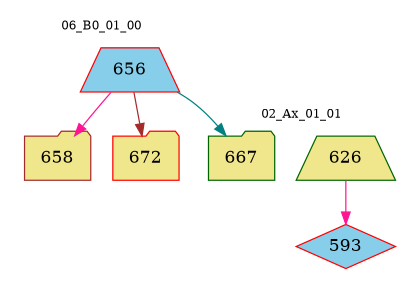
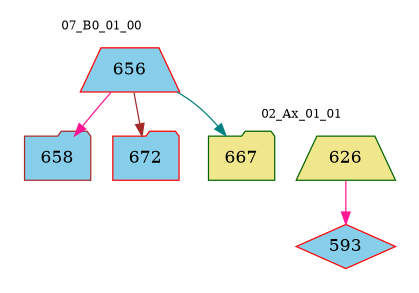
cluster "06_B0_01_00": label "06_B0_01_00" -> "07_B0_01_00"
node "658": fillcolor khaki -> skyblue
node "672": fillcolor khaki -> skyblue
